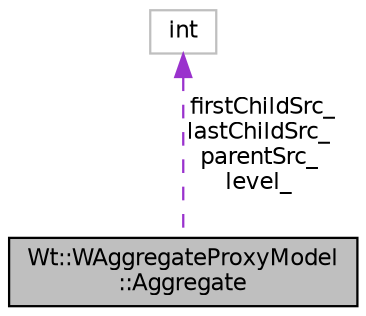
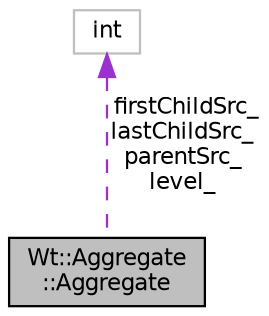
node "Wt::WAggregateProxyModel ::Aggregate": label "Wt::WAggregateProxyModel ::Aggregate" -> "Wt::Aggregate ::Aggregate"
